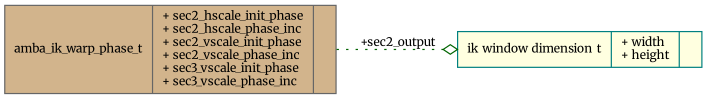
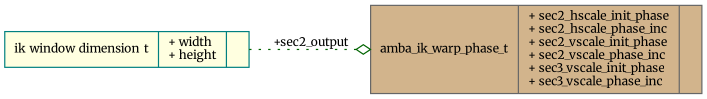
edge "amba_ik_warp_phase_t" -> "ik_window_dimension_t": reversed
